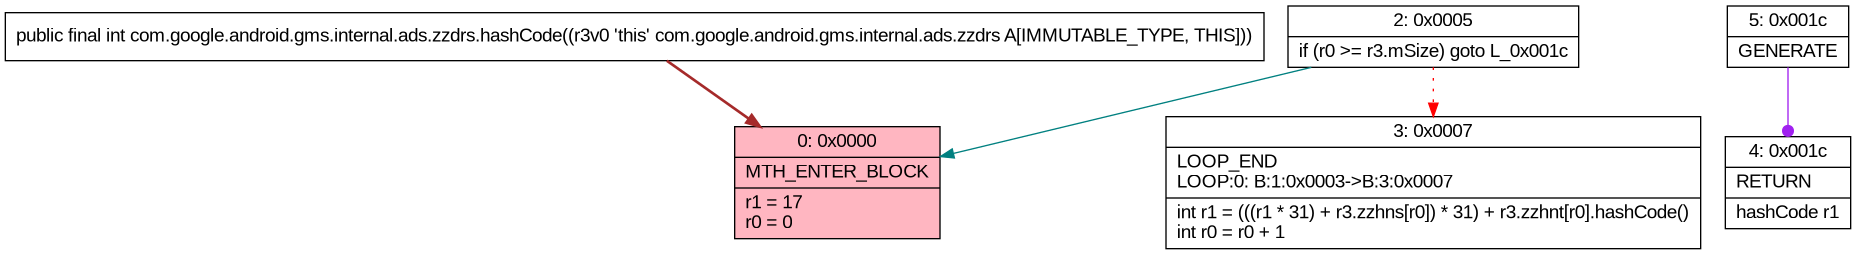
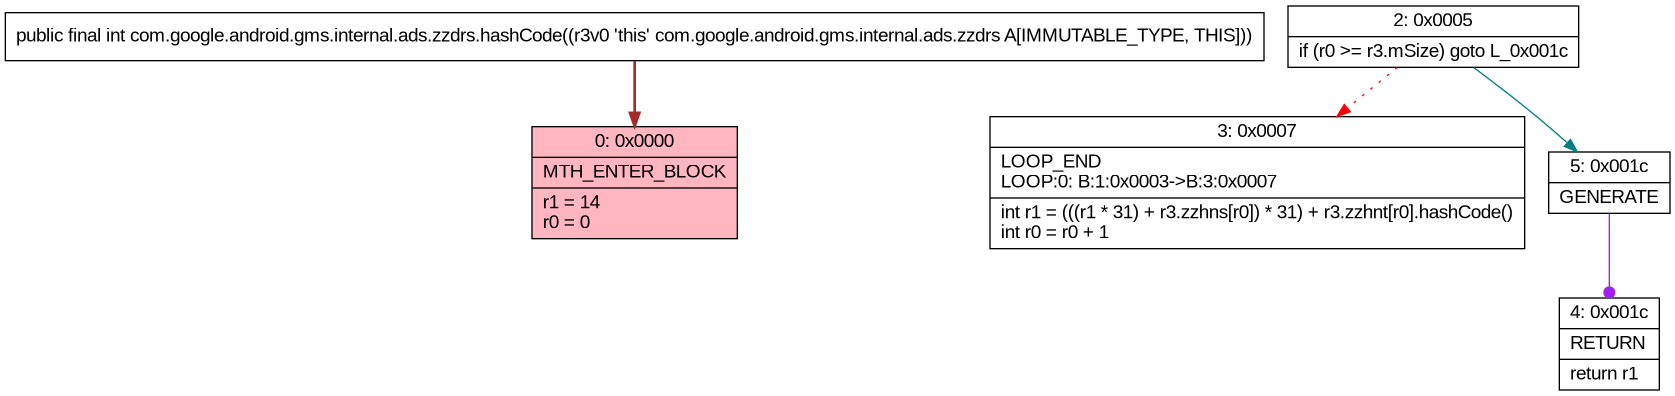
edge "2: 0x0005" -> "0: 0x0000": now "2: 0x0005" -> "5: 0x001c"
node "0: 0x0000": text "r1 = 17" -> "r1 = 14"
node "4: 0x001c": text "hashCode r1" -> "return r1"
